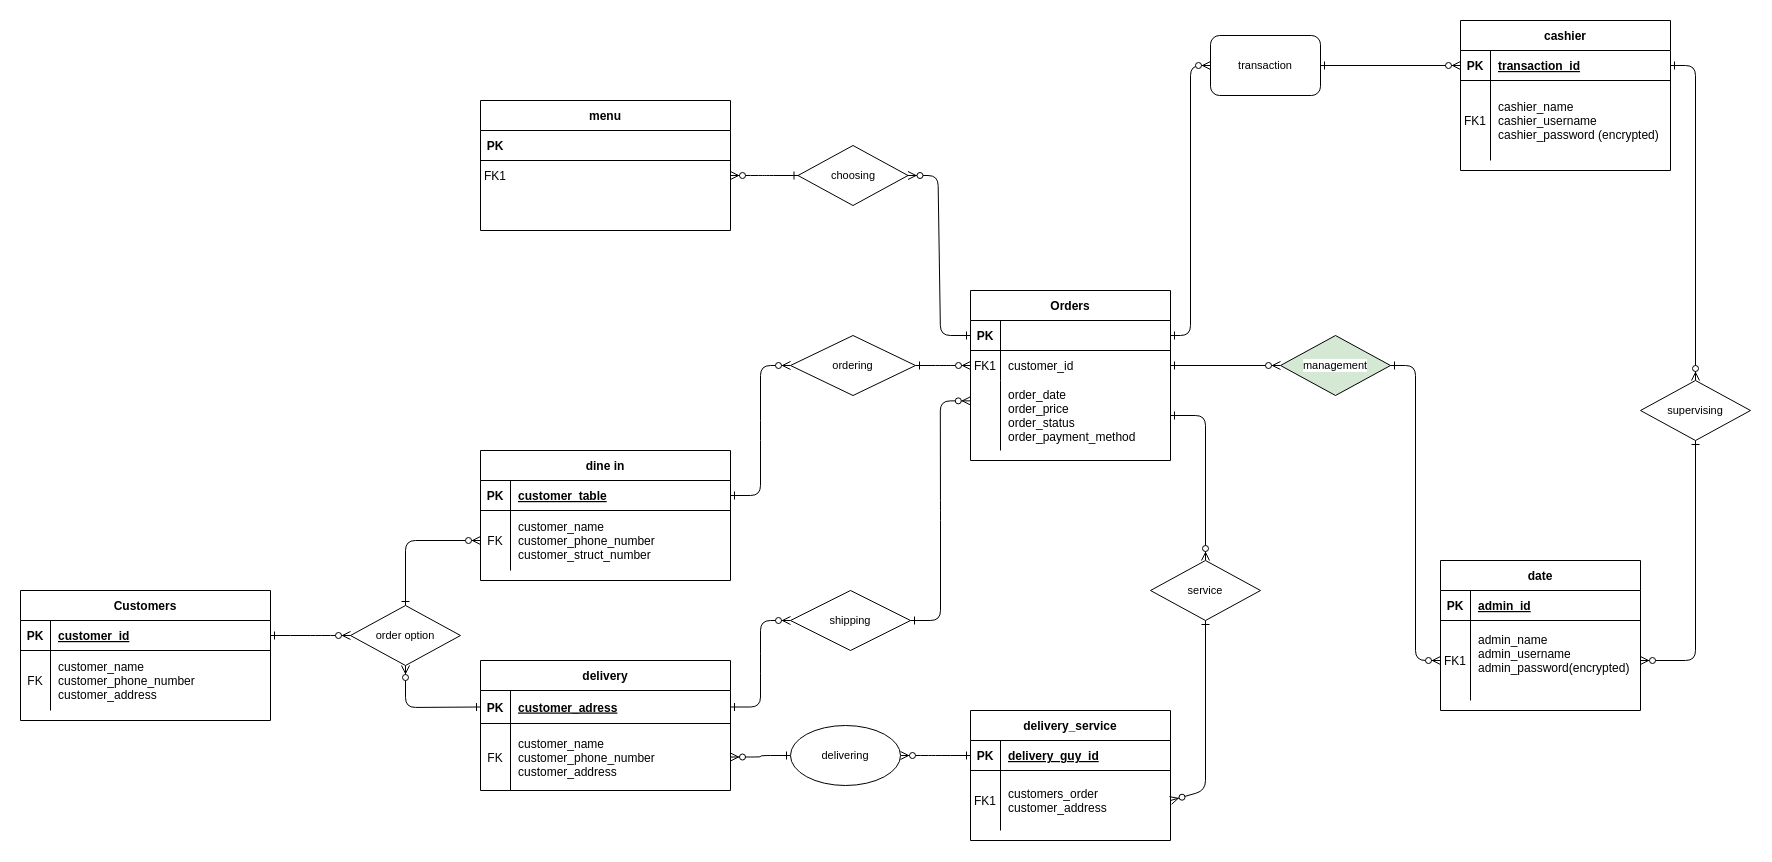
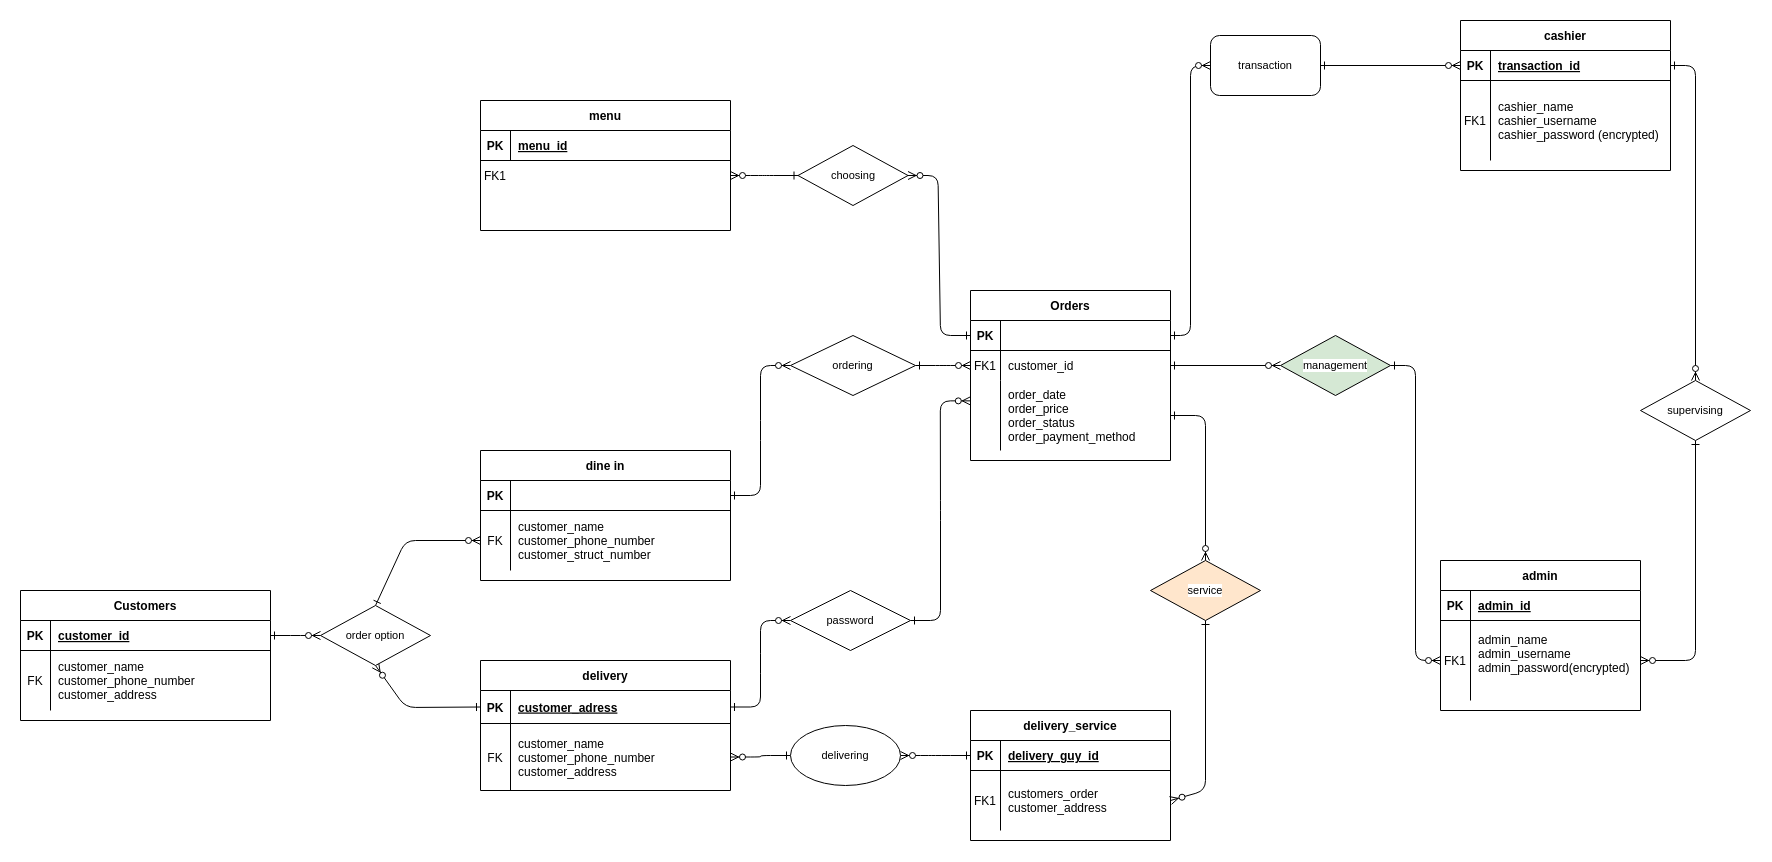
node "menu_id": added
node "customer_table": removed
node "date": label "date" -> "admin"
node "service": fillcolor #ffffff -> #ffe6cc
node "shipping": label "shipping" -> "password"
node "order option": moved (406, 636) -> (376, 636)
